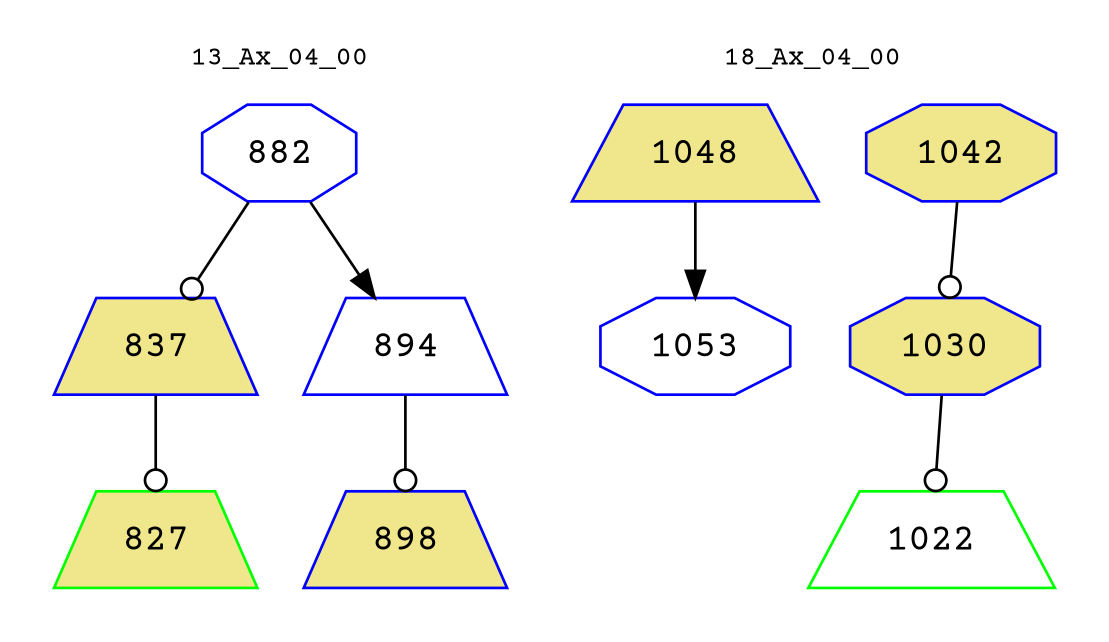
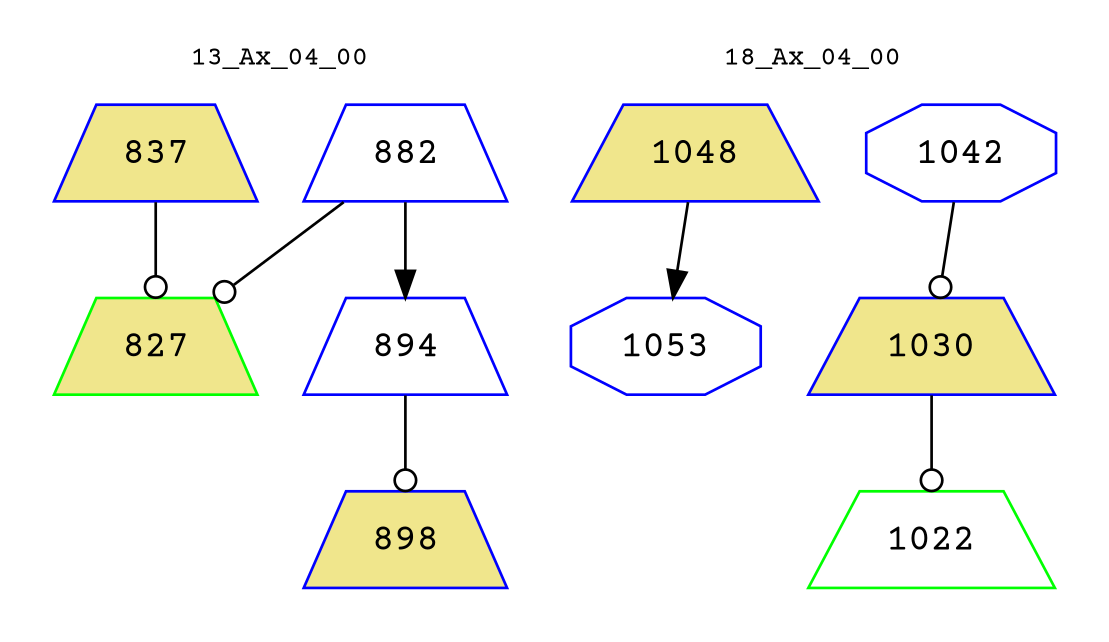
node "882": shape octagon -> trapezium
node "1042": fillcolor khaki -> white
edge "882" -> "837": now "882" -> "827"
node "1030": shape octagon -> trapezium
